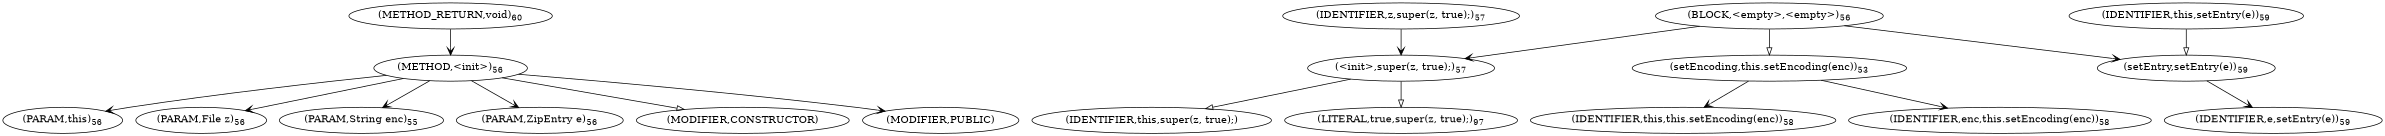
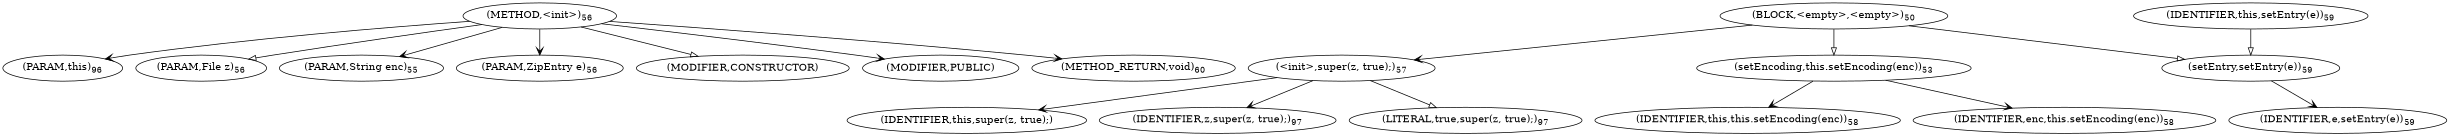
node "(IDENTIFIER,z,super(z, true);)": text "57" -> "97"
node "(BLOCK,<empty>,<empty>)": text "56" -> "50"
edge "(METHOD_RETURN,void)" -> "(METHOD,<init>)": reversed
edge "(IDENTIFIER,z,super(z, true);)" -> "(<init>,super(z, true);)": reversed
edge "(BLOCK,<empty>,<empty>)" -> "(setEntry,setEntry(e))": arrowhead vee -> onormal
edge "(<init>,super(z, true);)" -> "(IDENTIFIER,this,super(z, true);)": arrowhead onormal -> vee
edge "(METHOD,<init>)" -> "(PARAM,File z)": arrowhead vee -> onormal
node "(PARAM,this)": text "56" -> "96"
